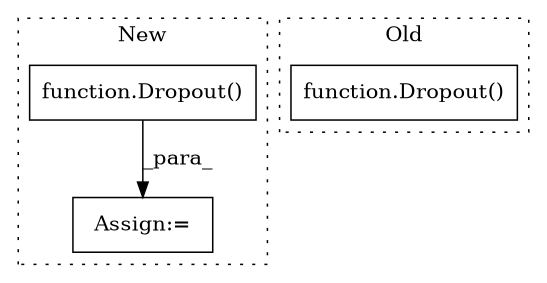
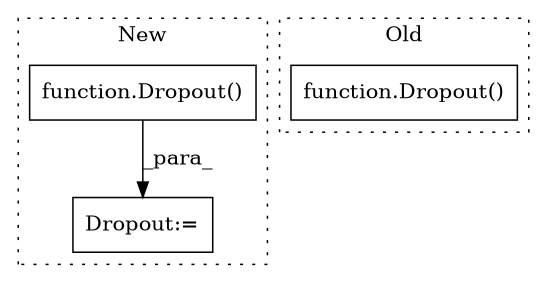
node "Assign:=": label "Assign:=" -> "Dropout:="
